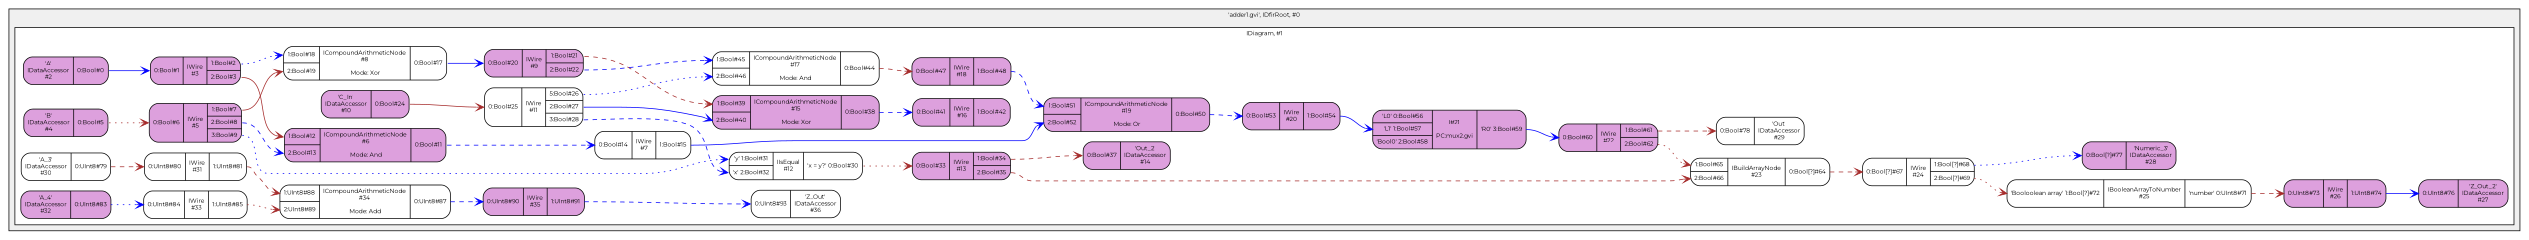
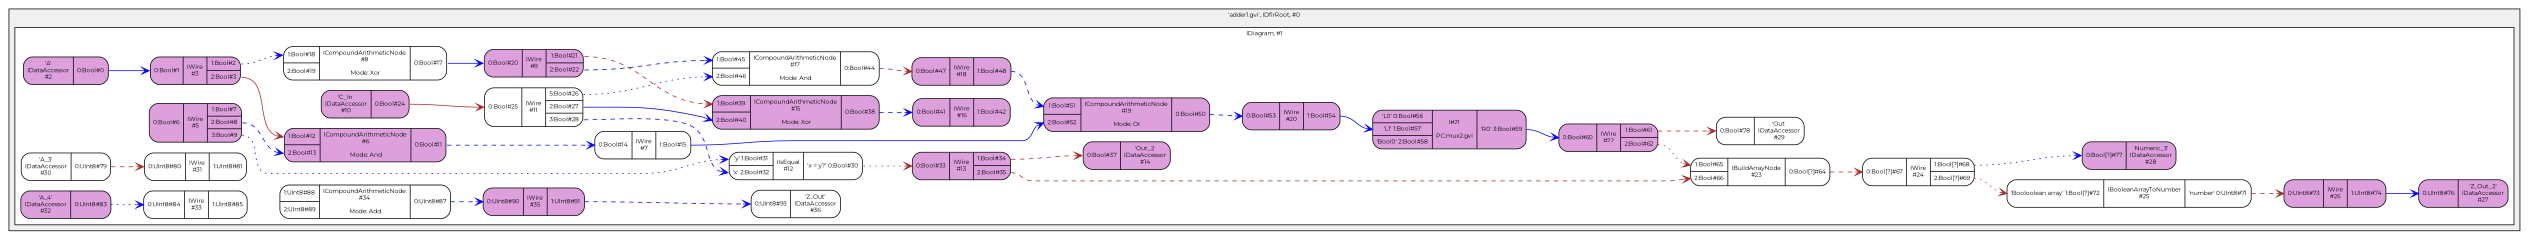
edge "0:Bool#6" -> "1:Bool#18": removed
node "'B'": removed
edge "0:UInt8#80" -> "1:UInt8#88": removed
edge "0:UInt8#84" -> "1:UInt8#88": removed
